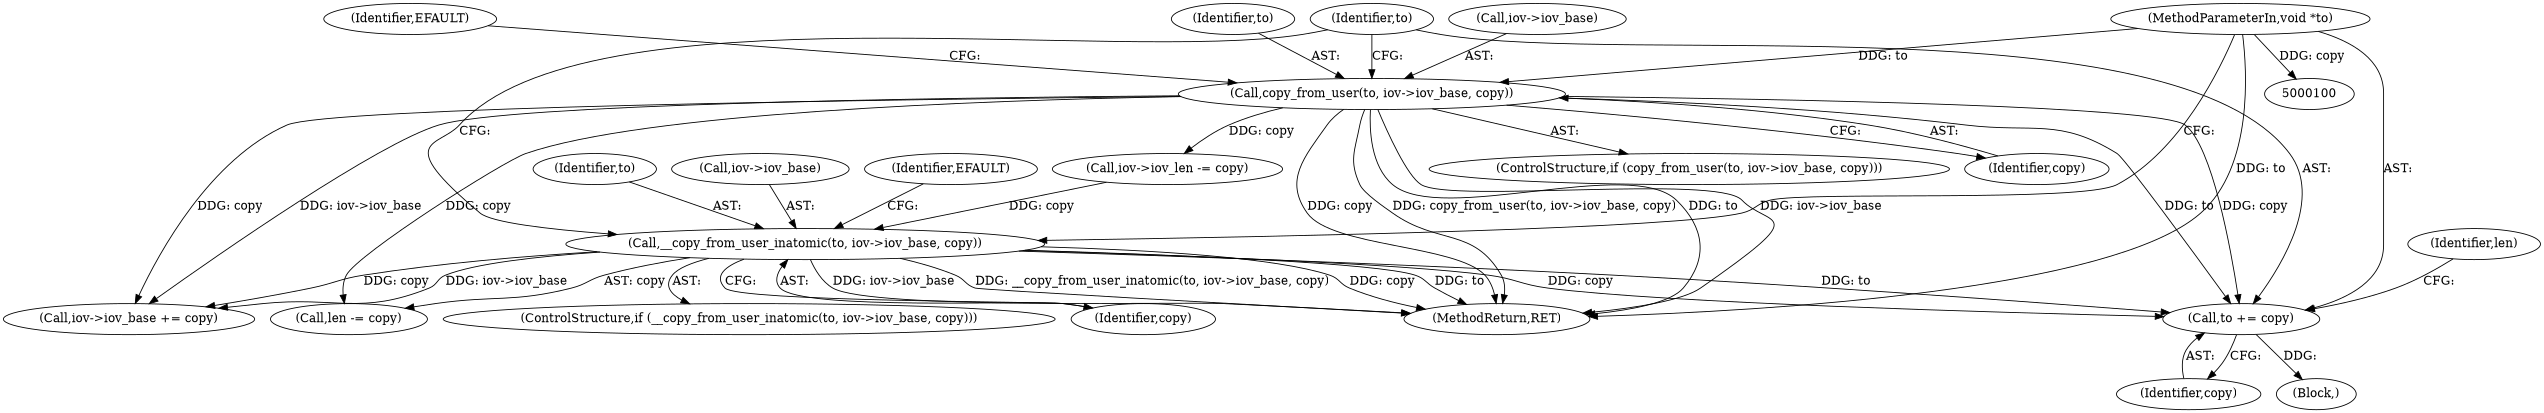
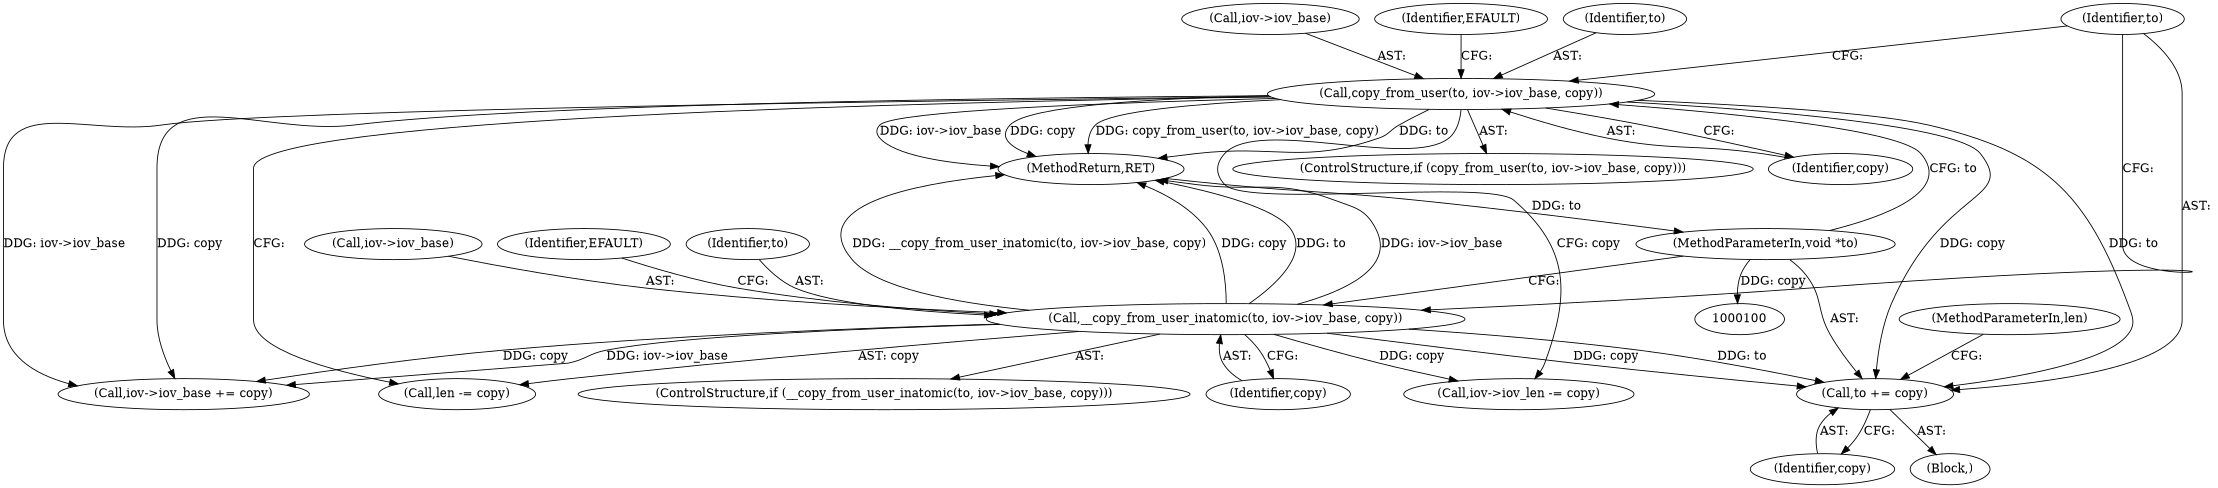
edge "(MethodParameterIn,void *to)" -> "(Call,copy_from_user(to, iov->iov_base, copy))": label "DDG: to" -> "CFG: to"
node "5000100": label "5000100" -> "1000100"
edge "(Call,copy_from_user(to, iov->iov_base, copy))" -> "(Call,iov->iov_len -= copy)": label "DDG: copy" -> "CFG: copy"
edge "(Call,iov->iov_len -= copy)" -> "(Call,__copy_from_user_inatomic(to, iov->iov_base, copy))": reversed
edge "(Call,copy_from_user(to, iov->iov_base, copy))" -> "(Call,len -= copy)": label "DDG: copy" -> "CFG: "
node "(Identifier,len)": label "(Identifier,len)" -> "(MethodParameterIn,len)"
edge "(MethodParameterIn,void *to)" -> "(MethodReturn,RET)": reversed
edge "(Call,to += copy)" -> "(Block,)": label "DDG: " -> "AST: "
